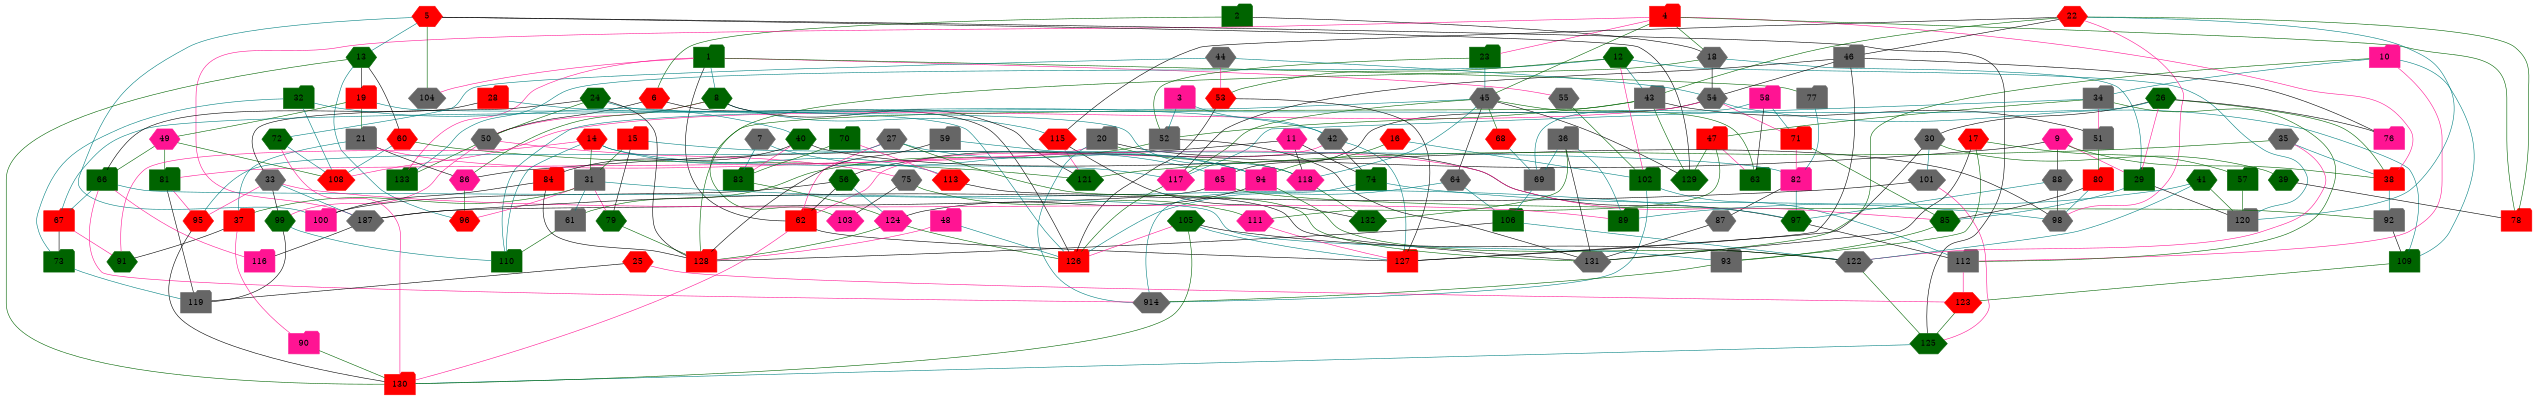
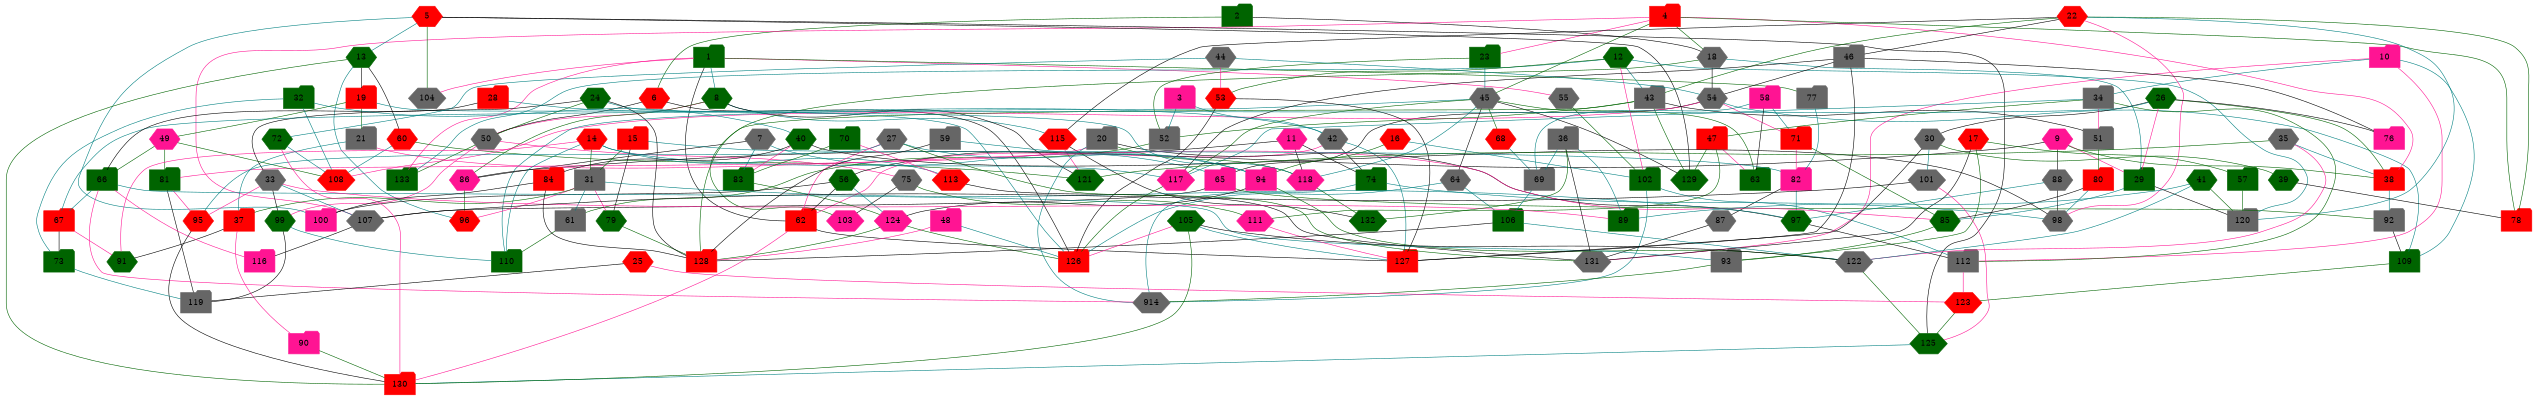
edge "10" -- "131": color darkgreen -> deeppink
edge "21" -- "86": now "7" -- "86"
edge "52" -- "131": removed
node "187": label "187" -> "107"
